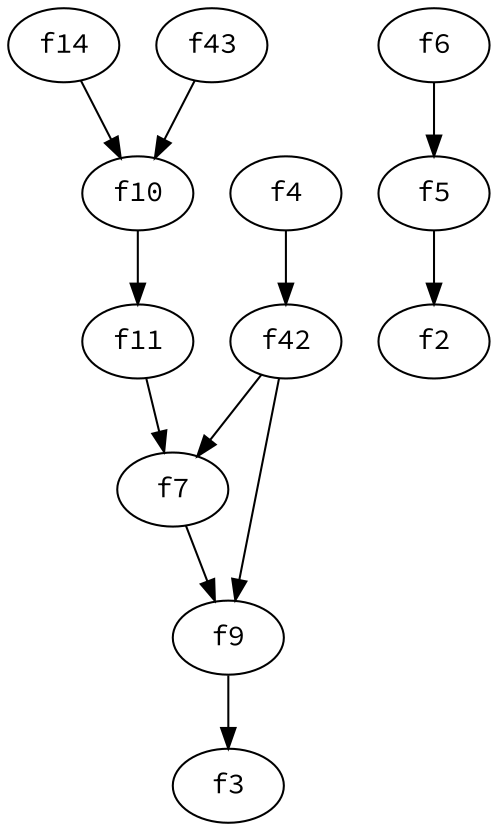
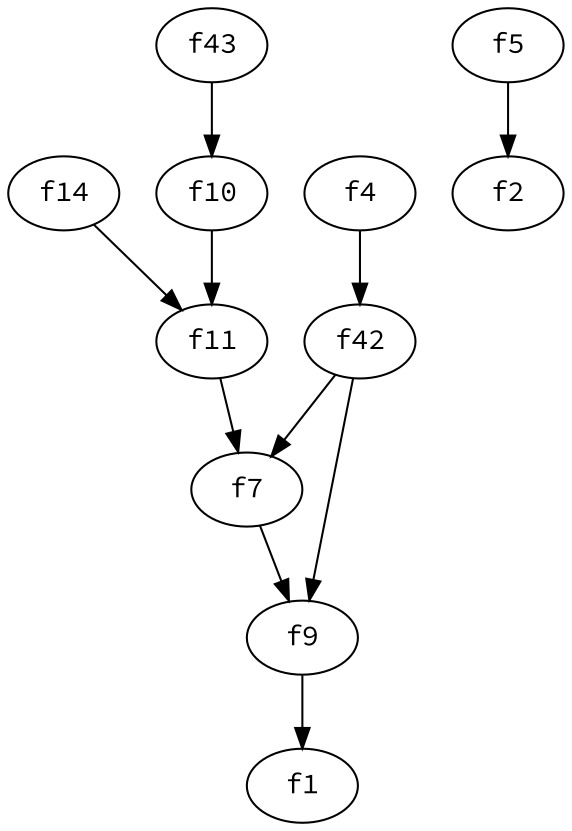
node "f6": removed
edge "f14" -> "f10": now "f14" -> "f11"
node "f3": label "f3" -> "f1"
